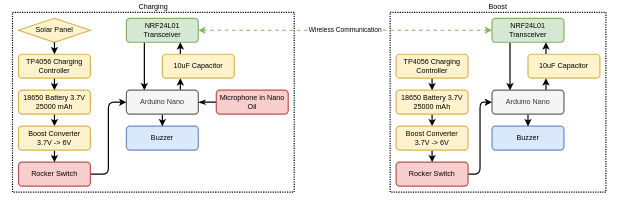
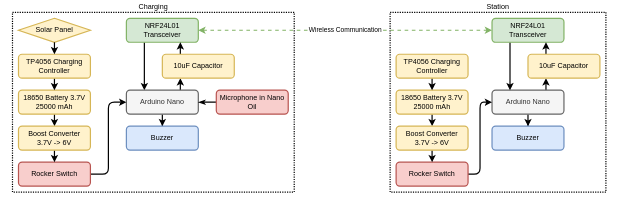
node "Boost": label "Boost" -> "Station"
